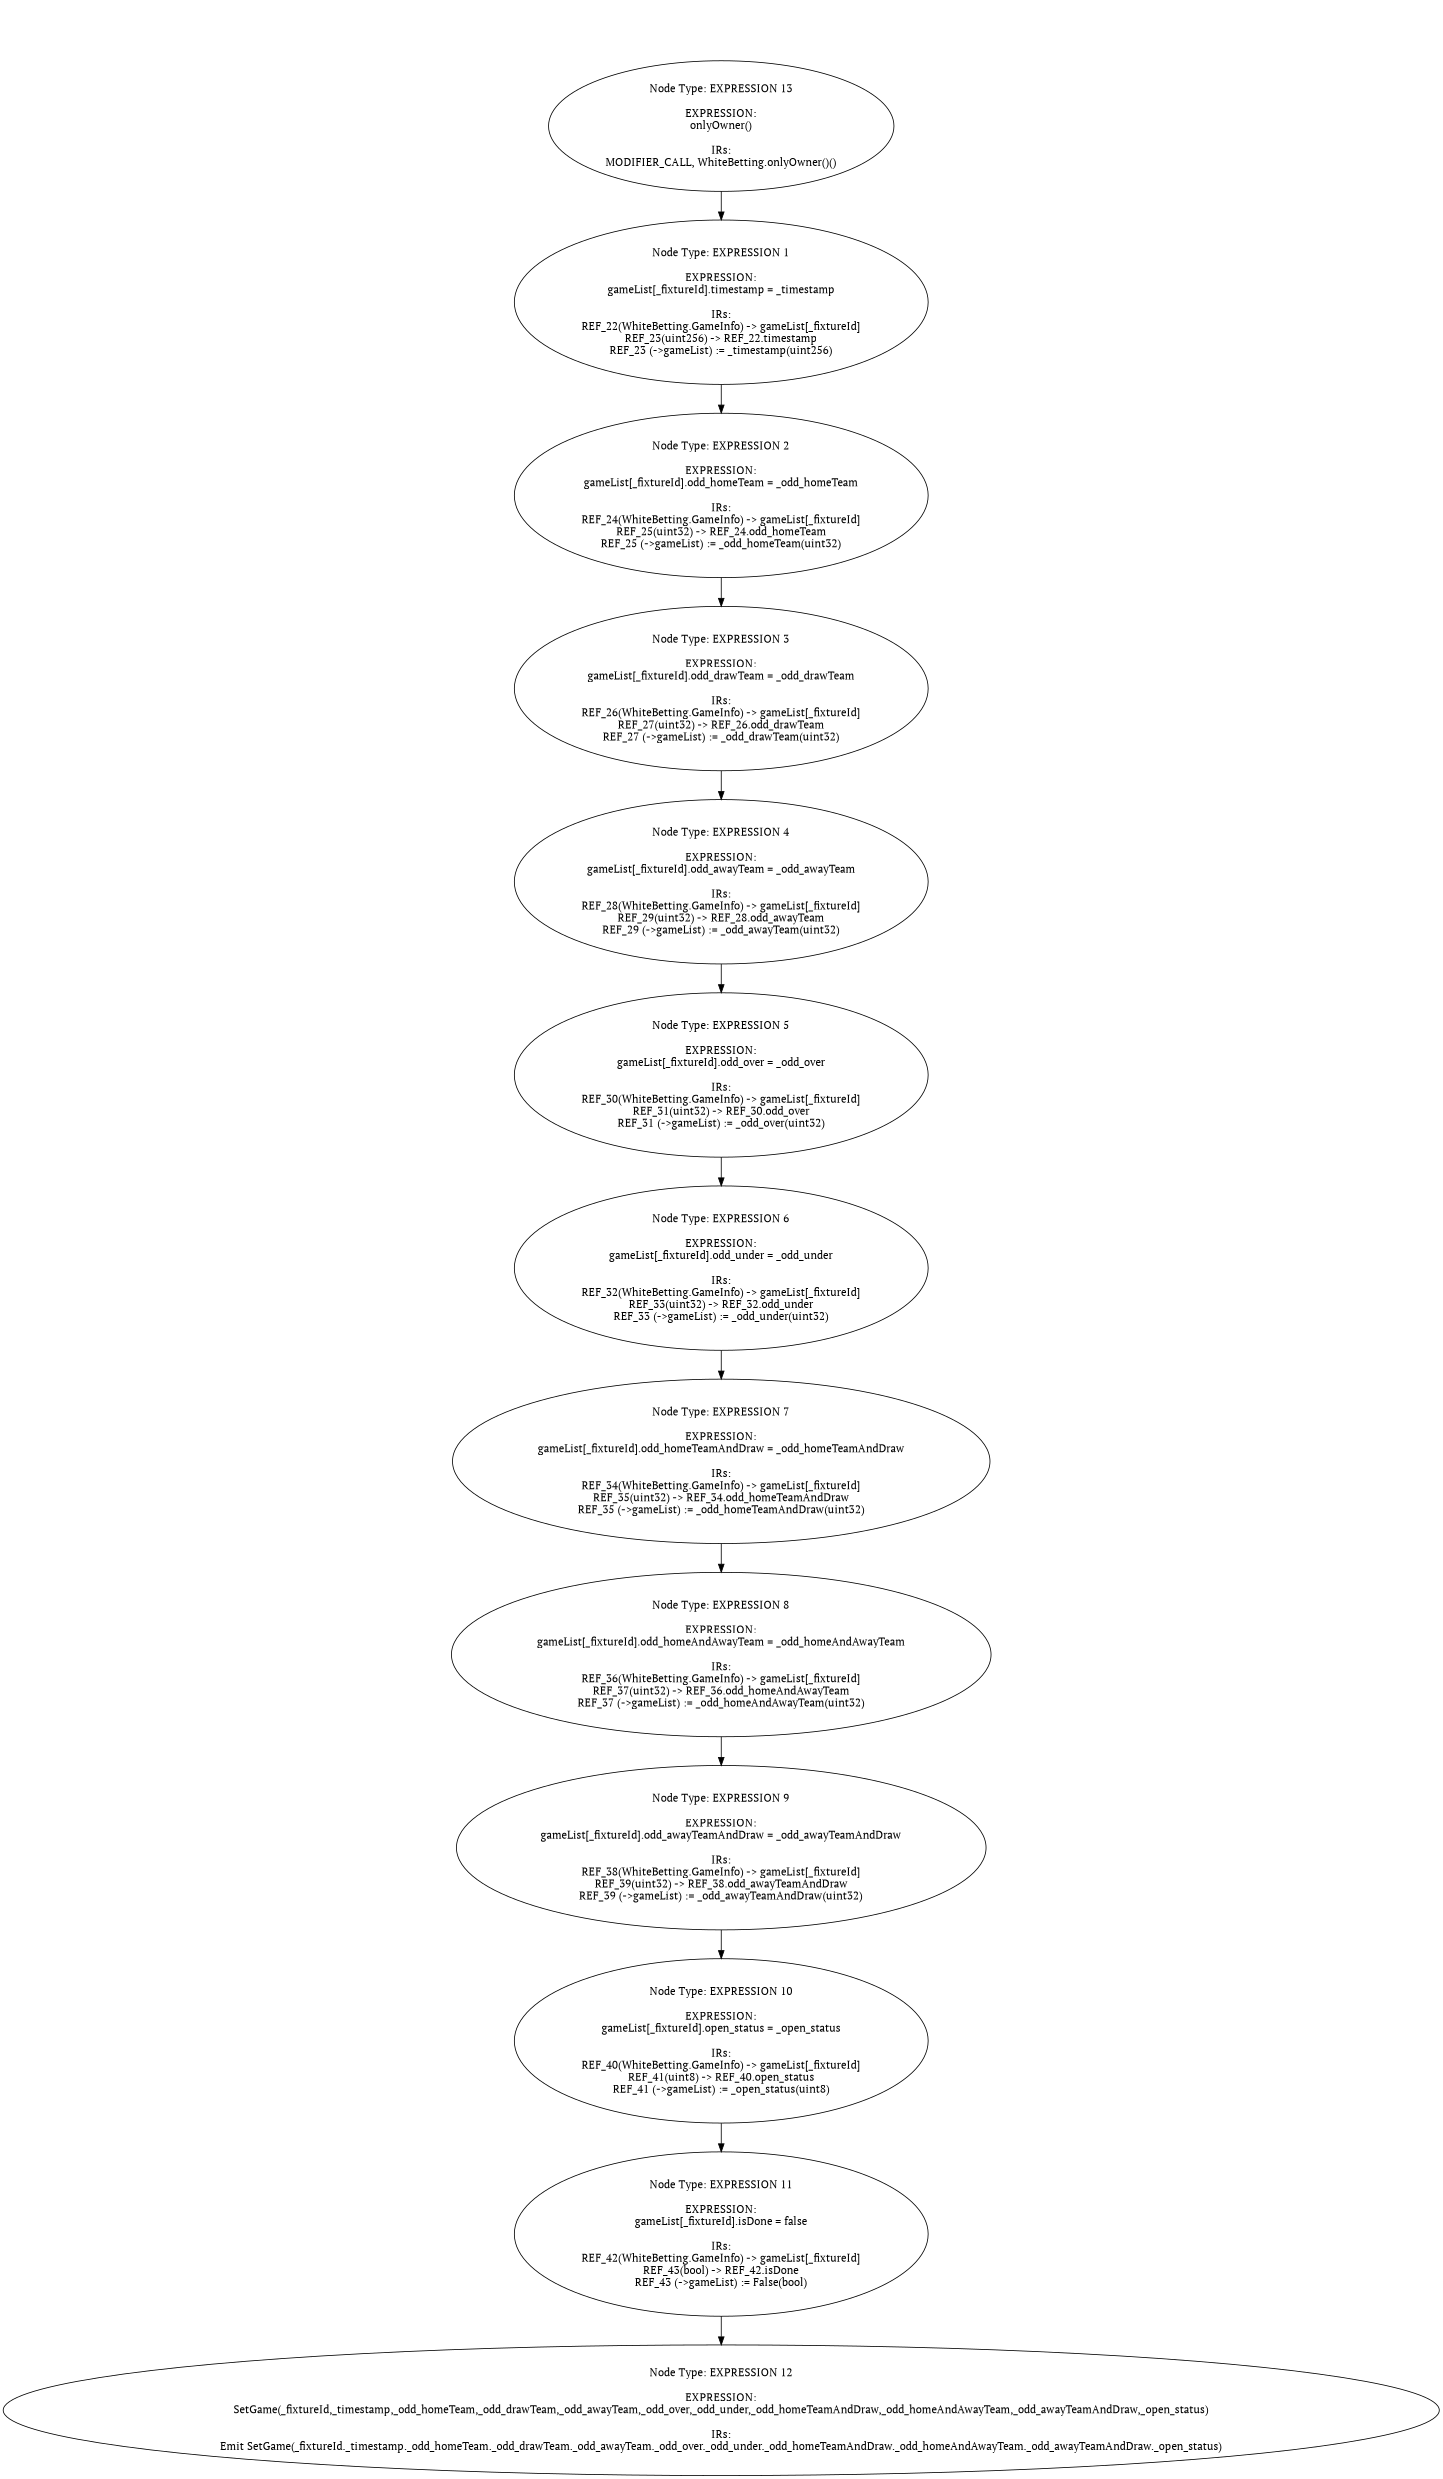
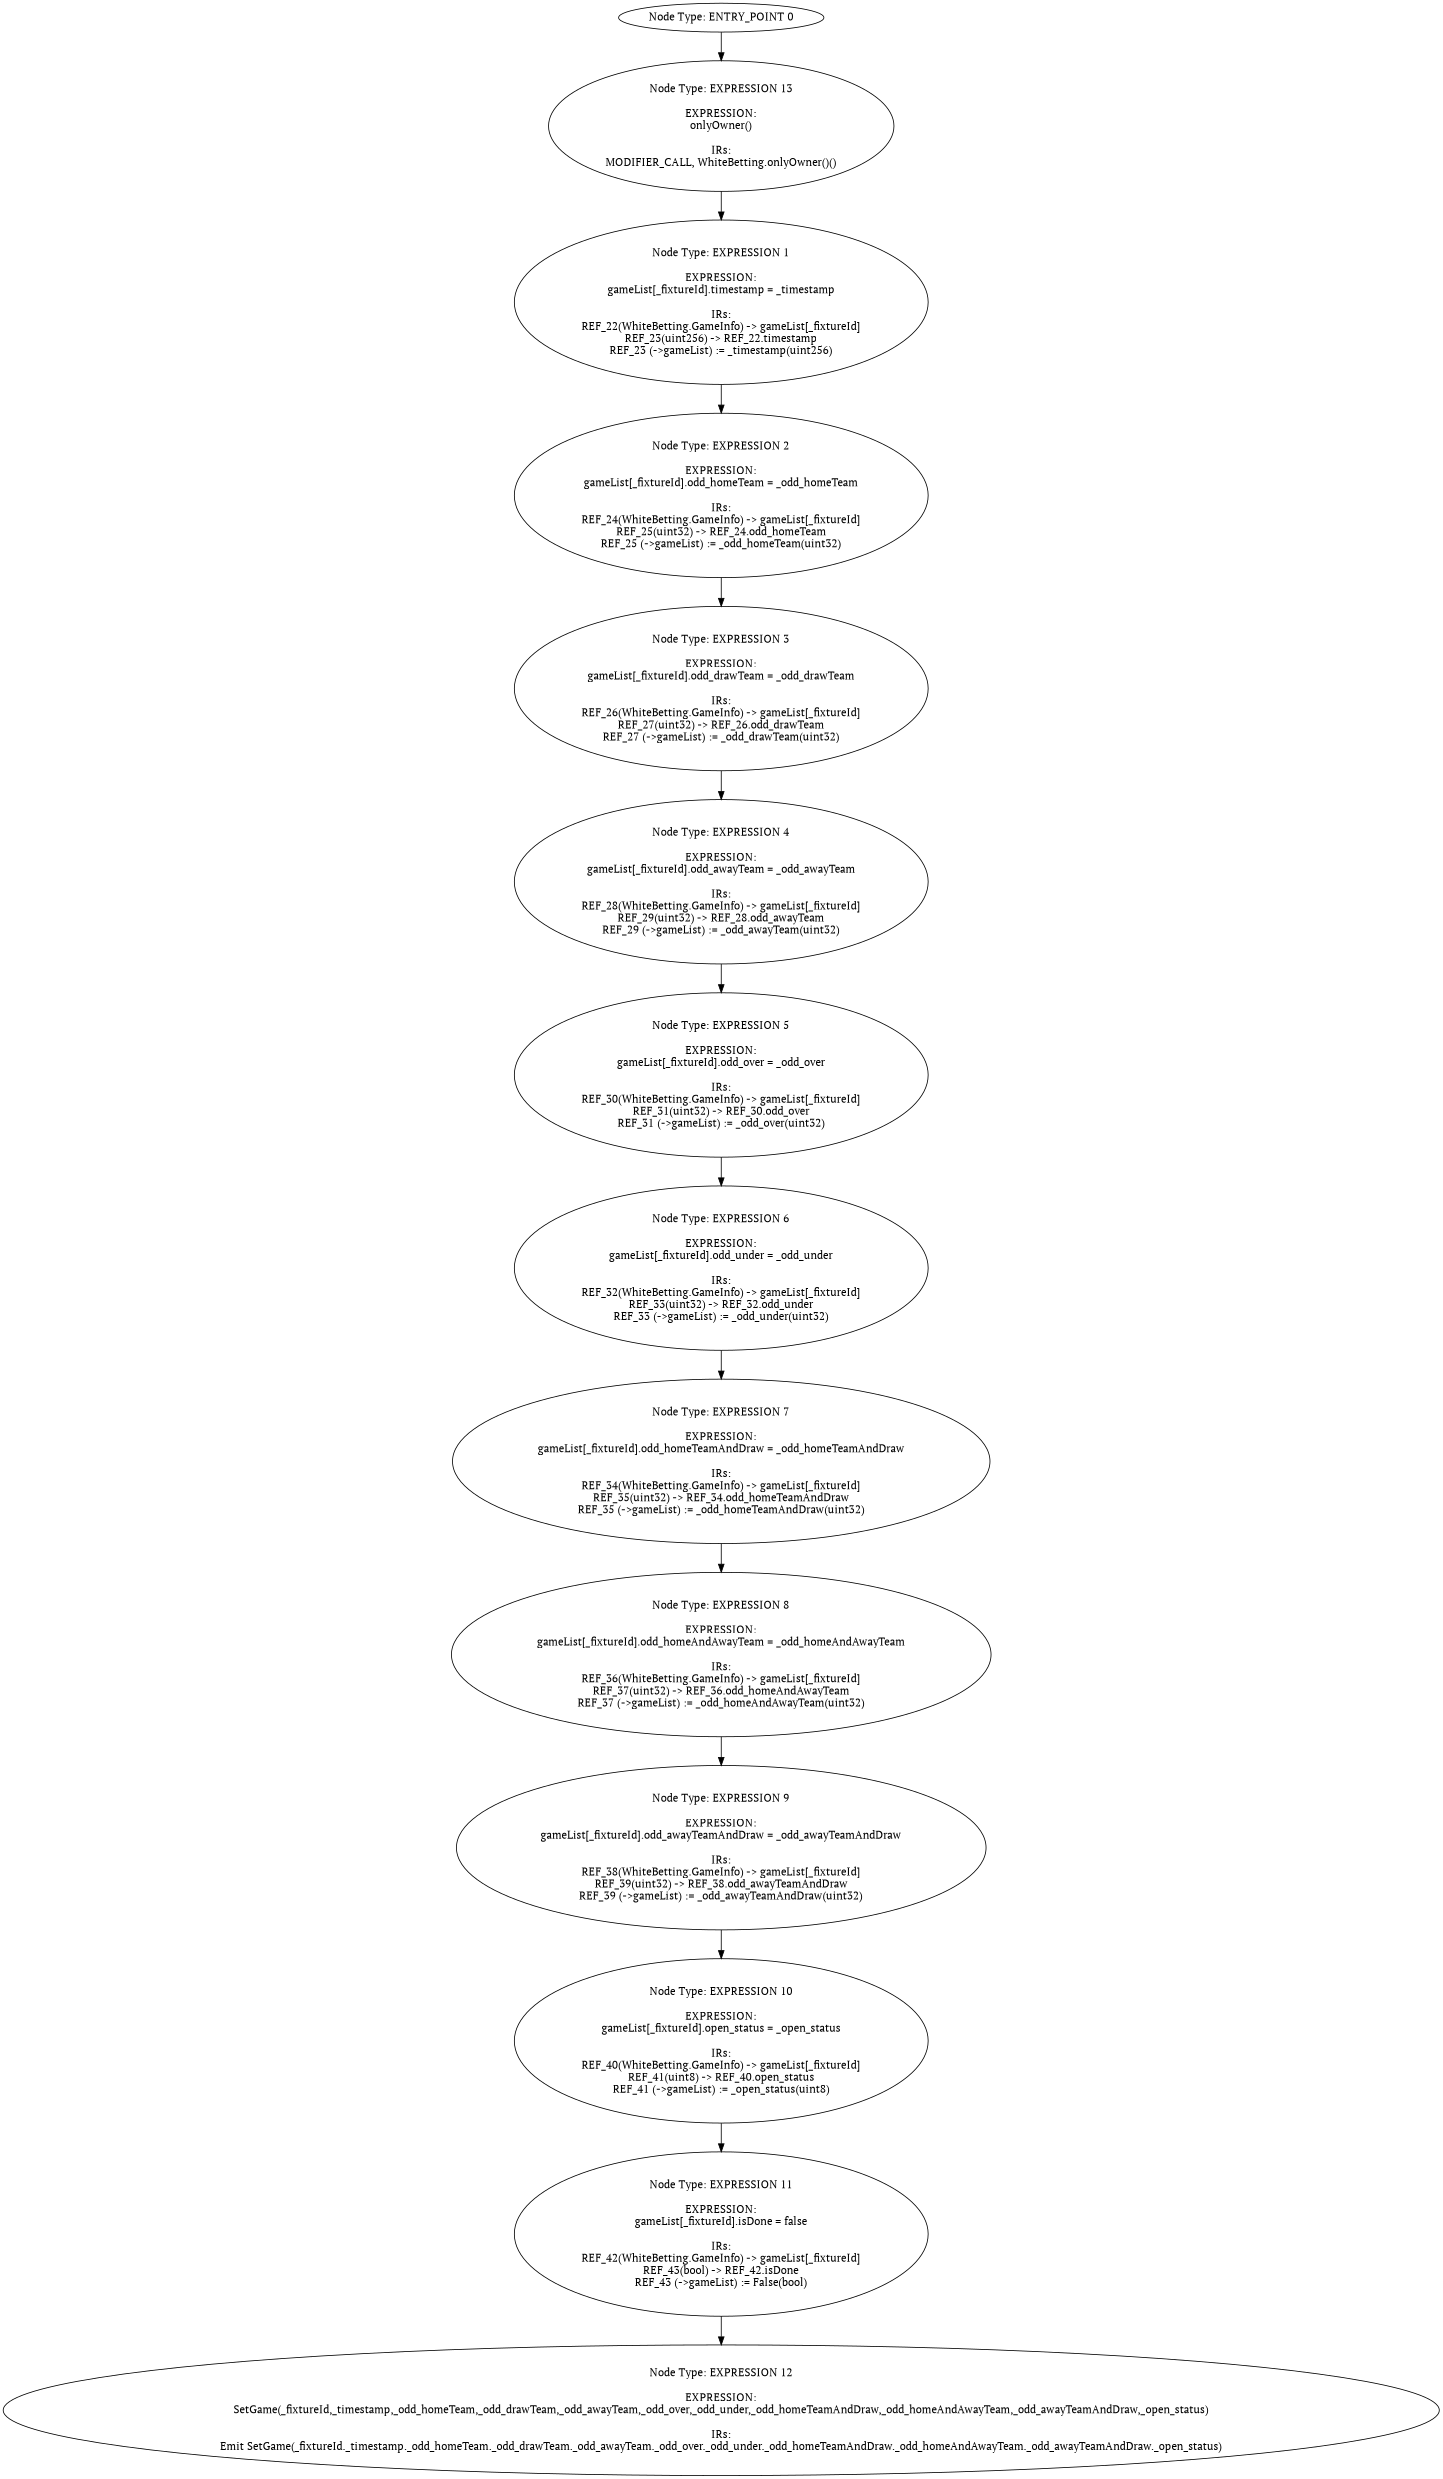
node "Node Type: ENTRY_POINT 0": added
